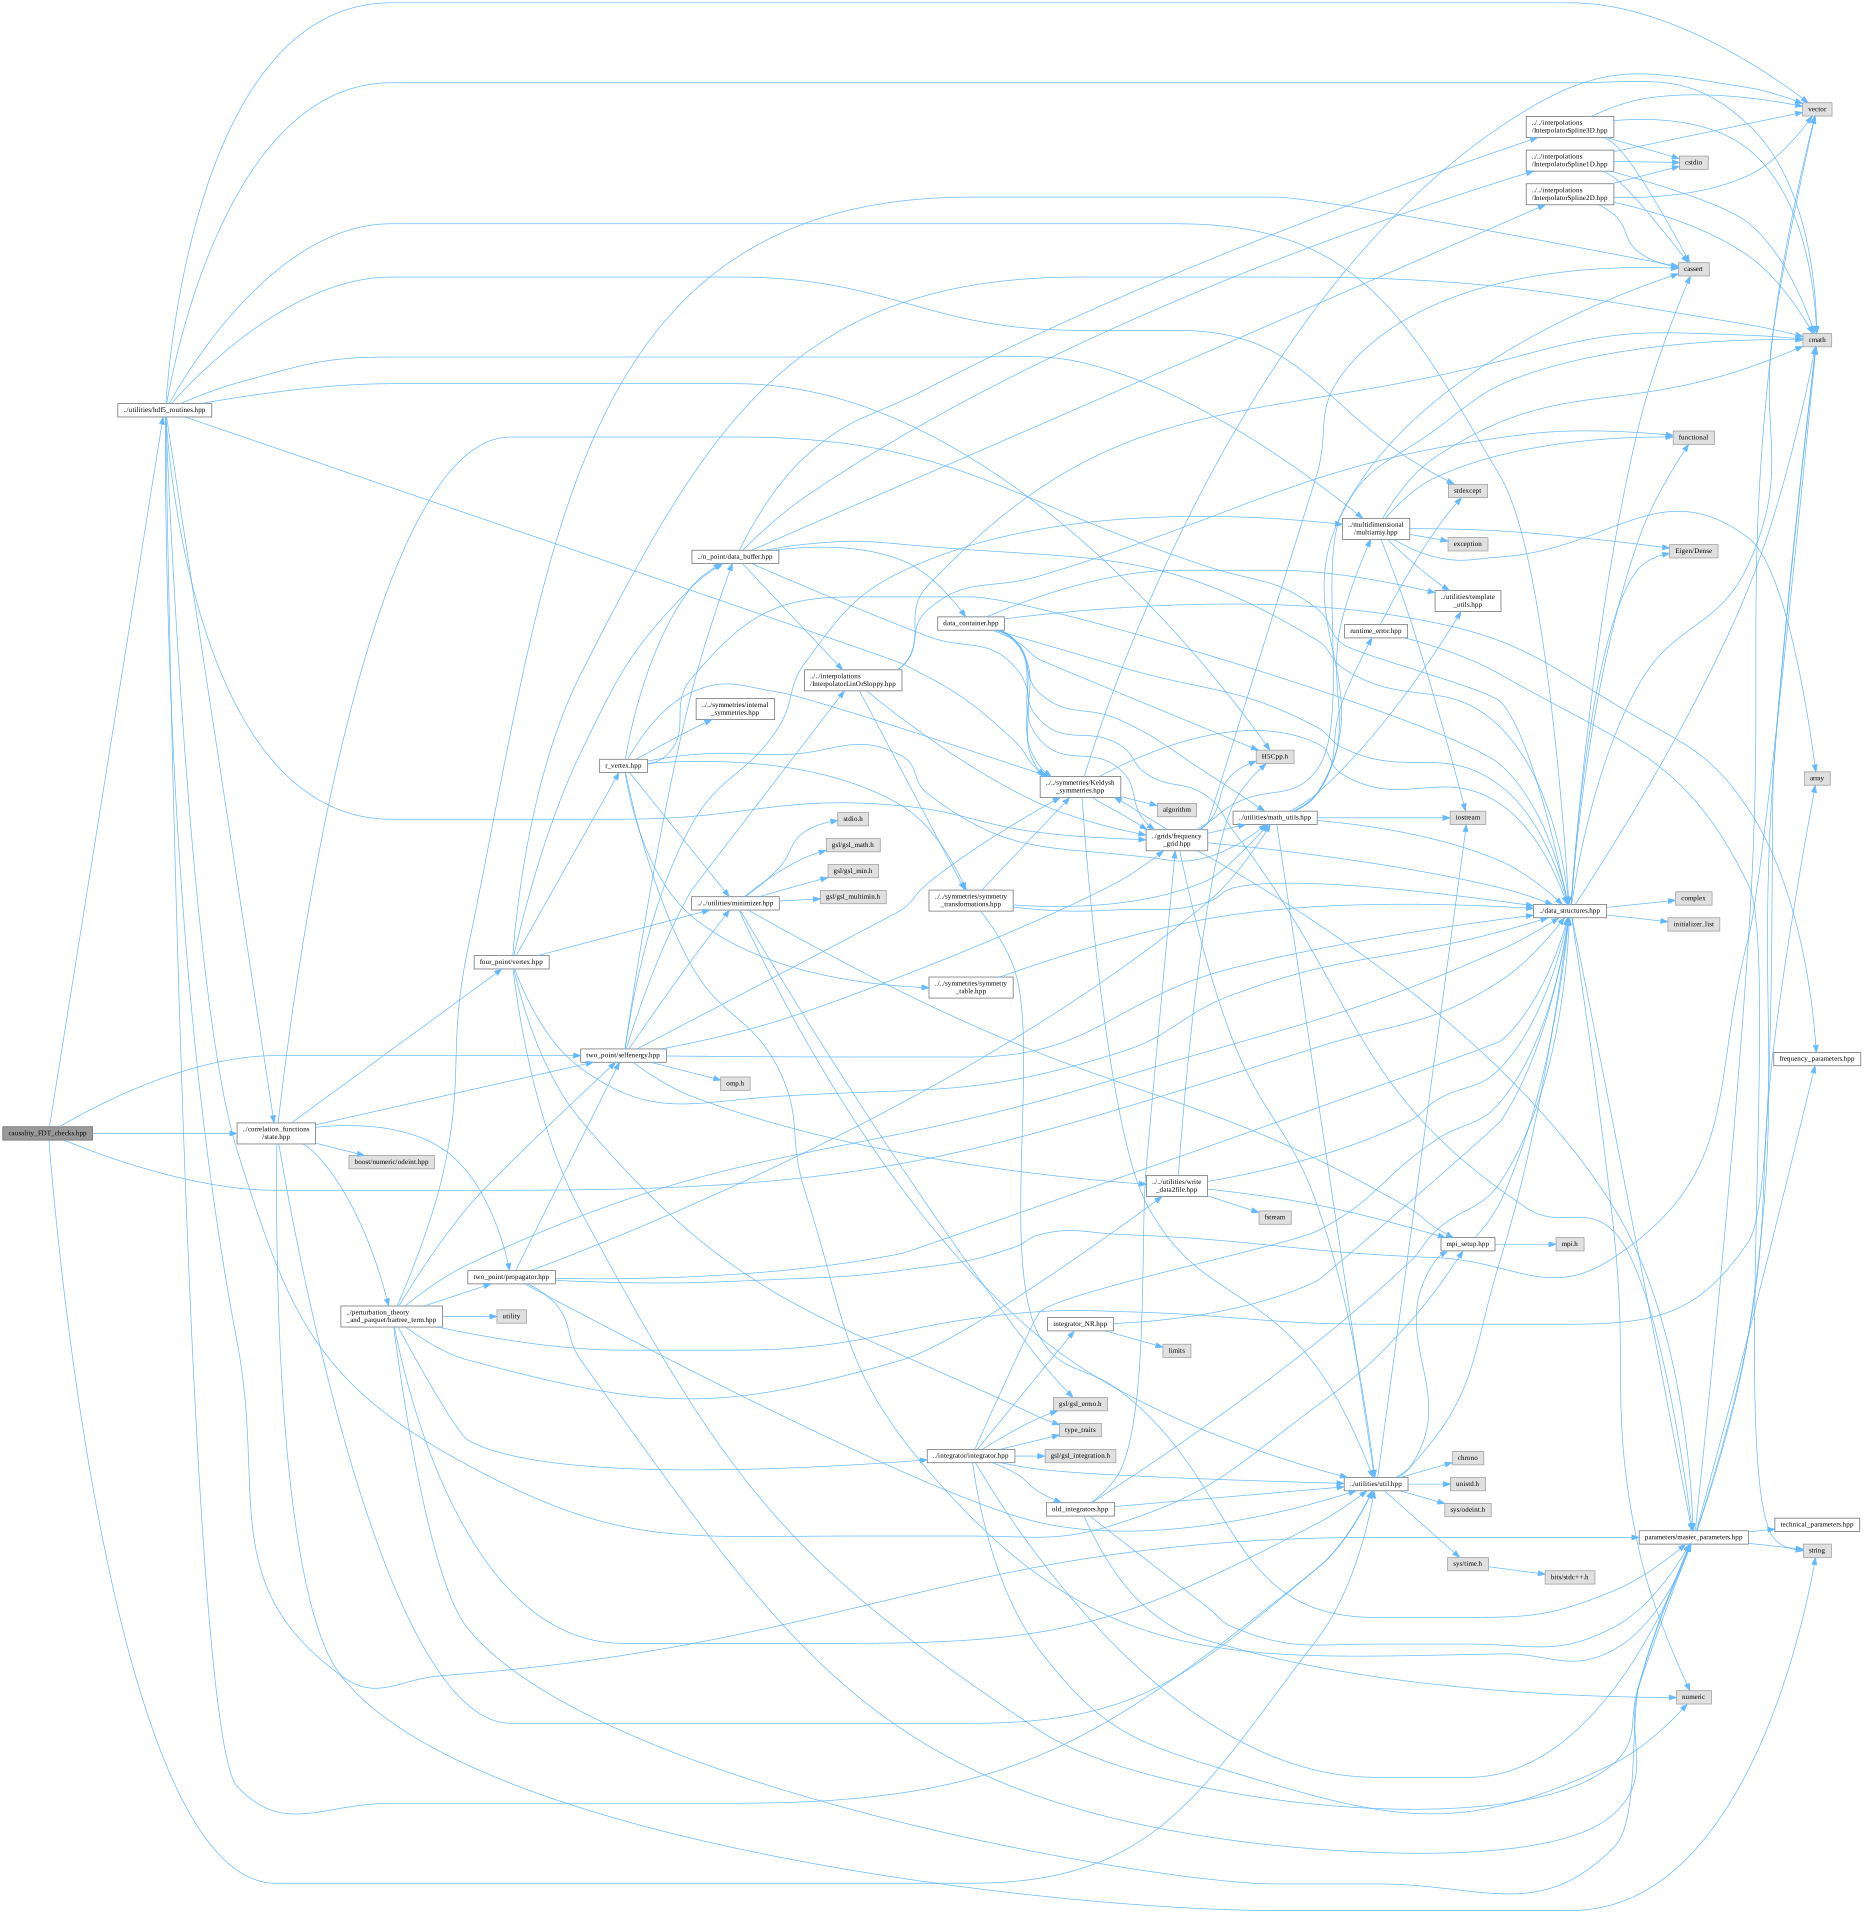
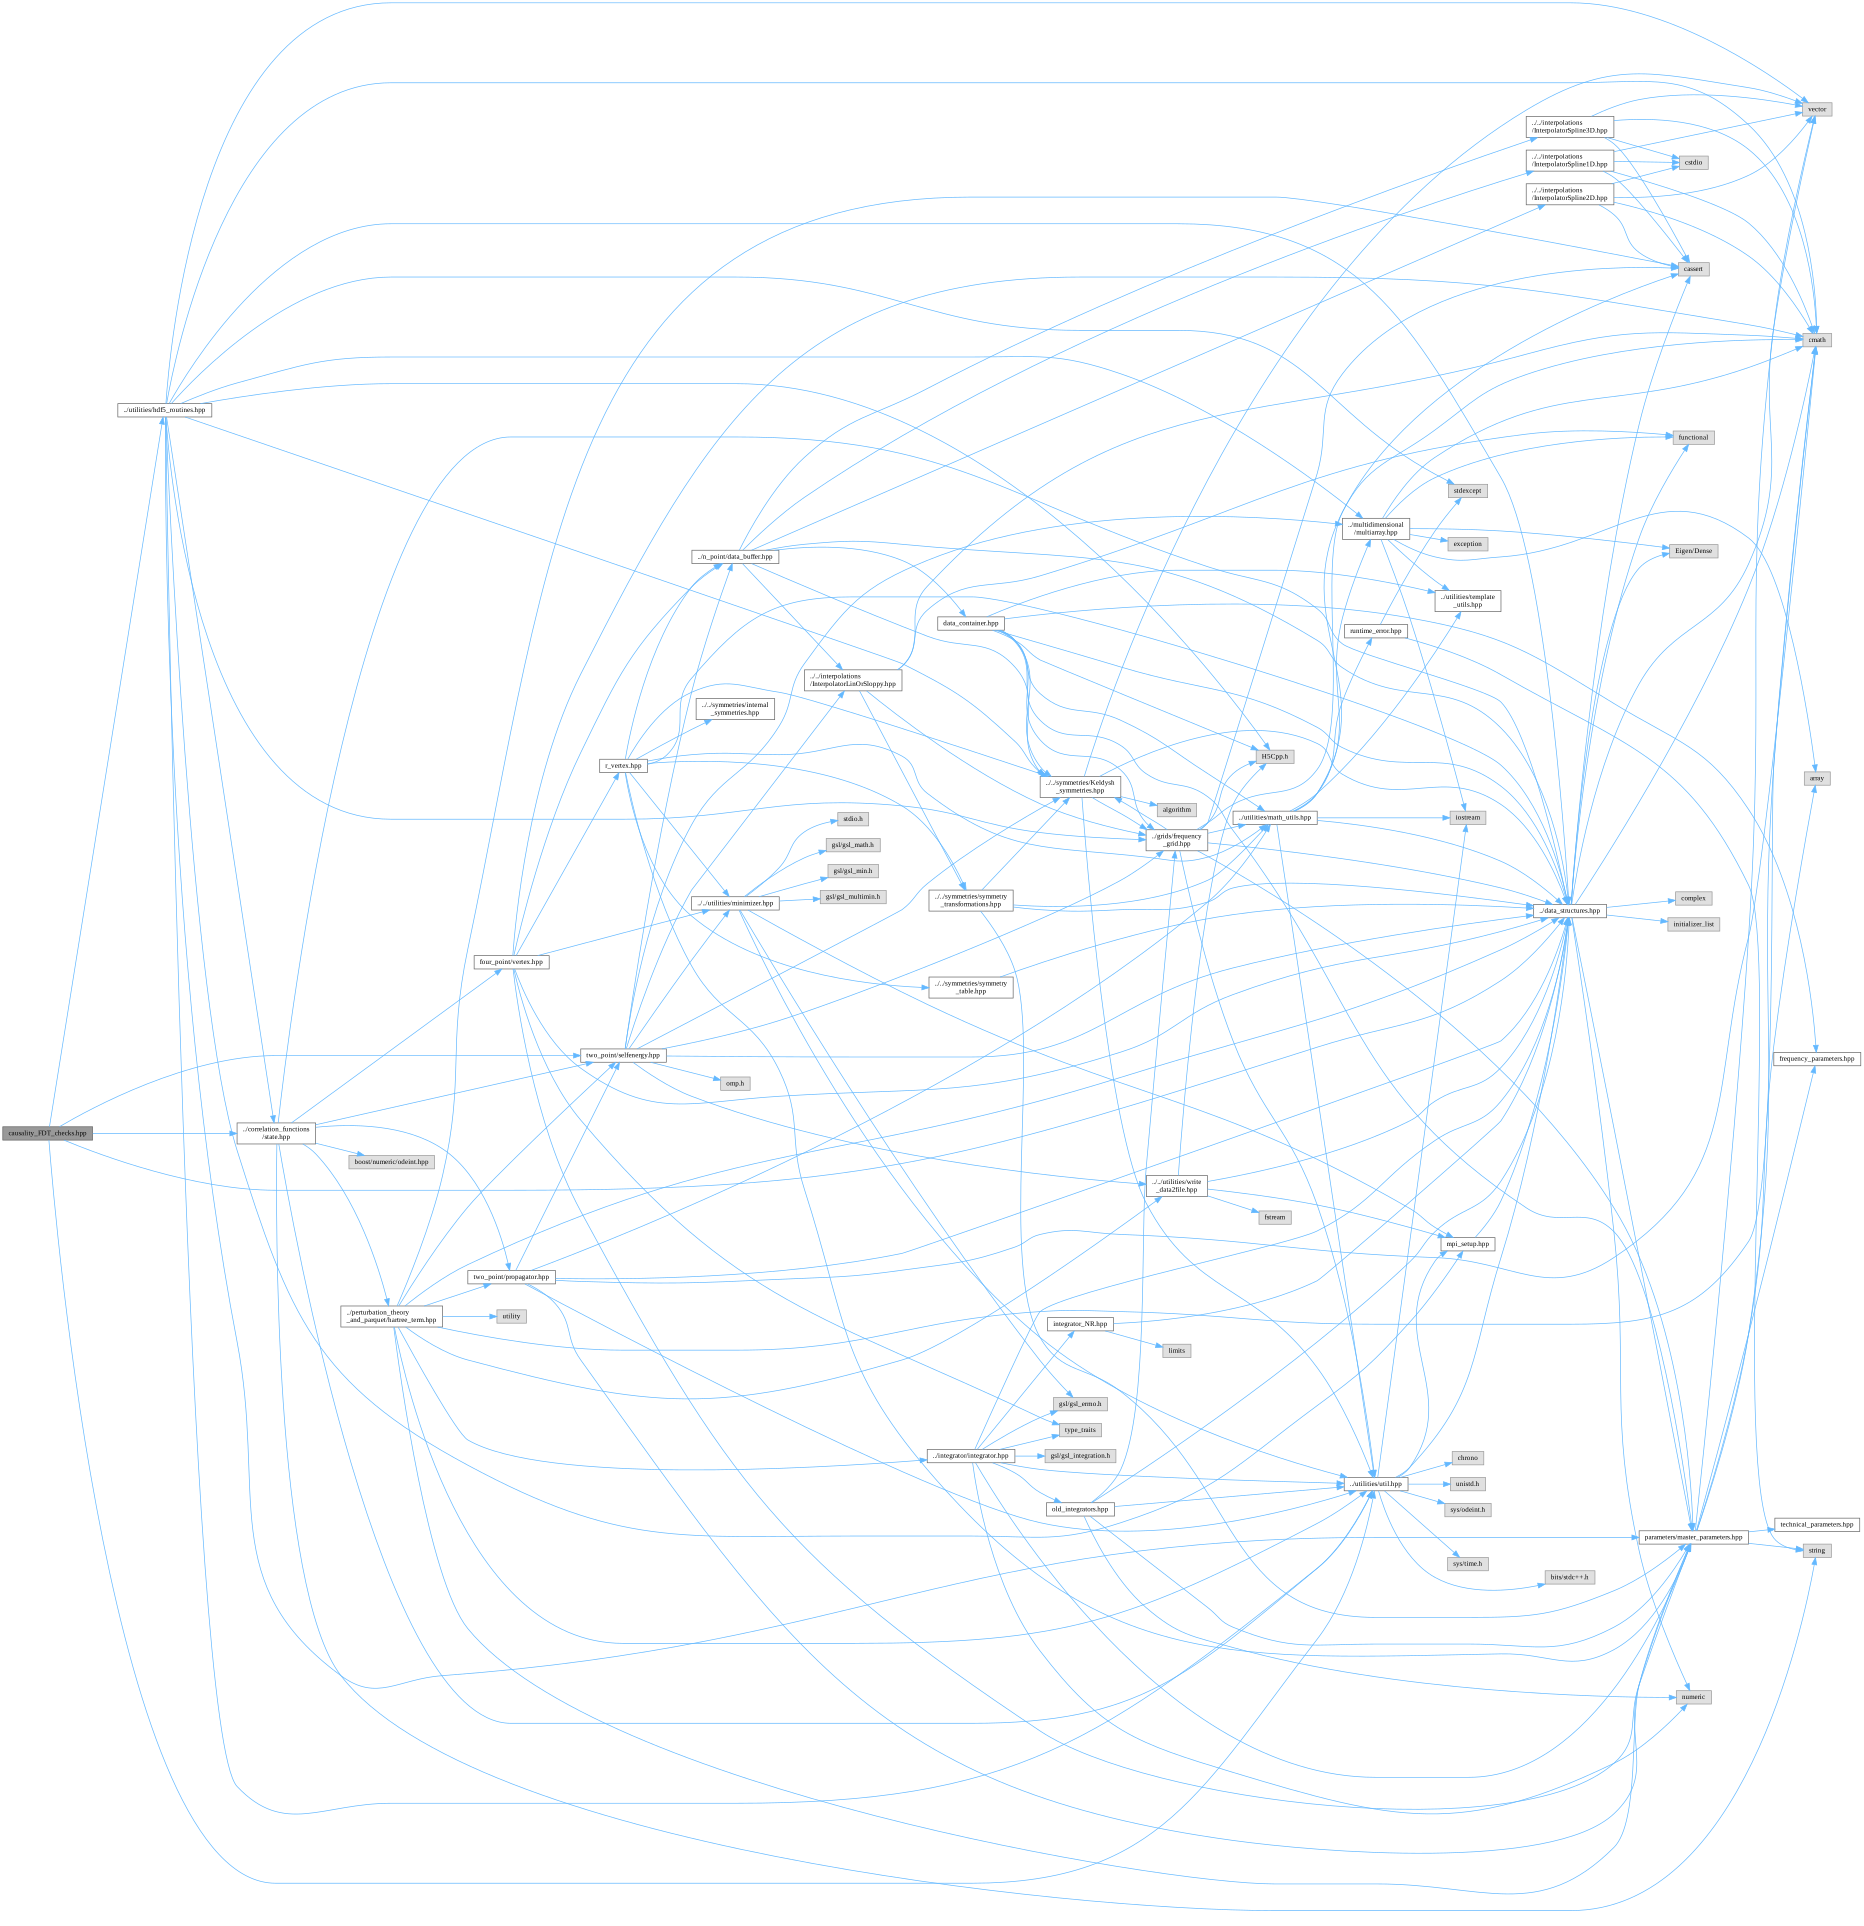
node "mpi.h": removed
edge "sys/time.h" -> "bits/stdc++.h": now "../utilities/util.hpp" -> "bits/stdc++.h"
